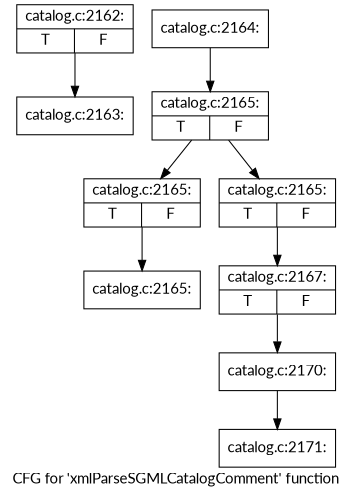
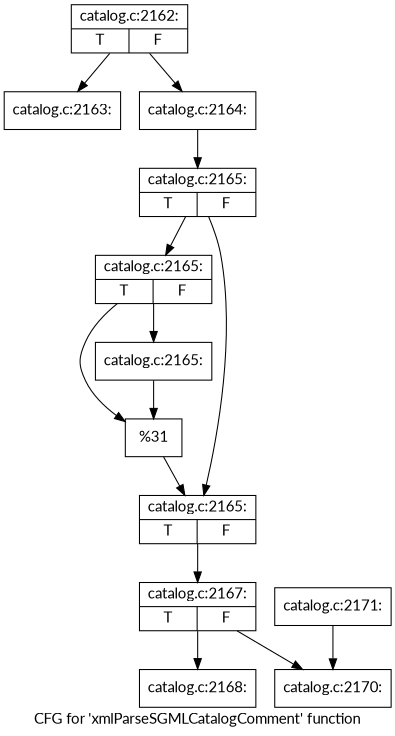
edge "catalog.c:2162:" -> "catalog.c:2164:": added
edge "catalog.c:2170:" -> "catalog.c:2171:": reversed
node "%31": added
node "catalog.c:2168:": added
